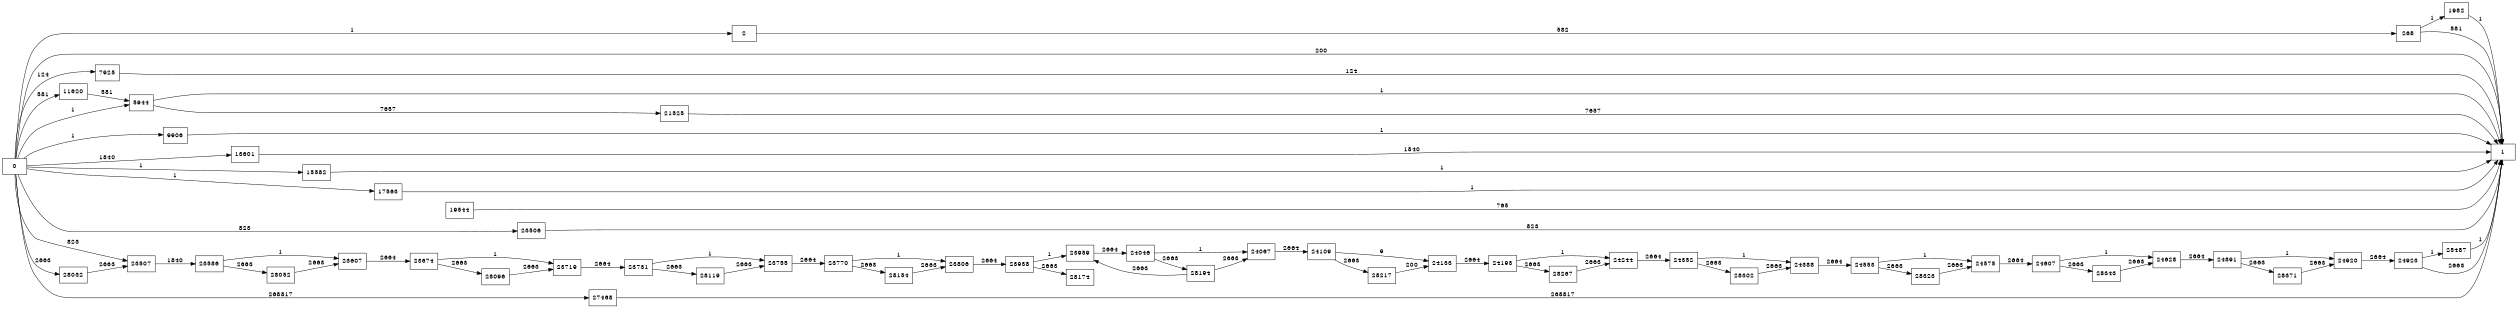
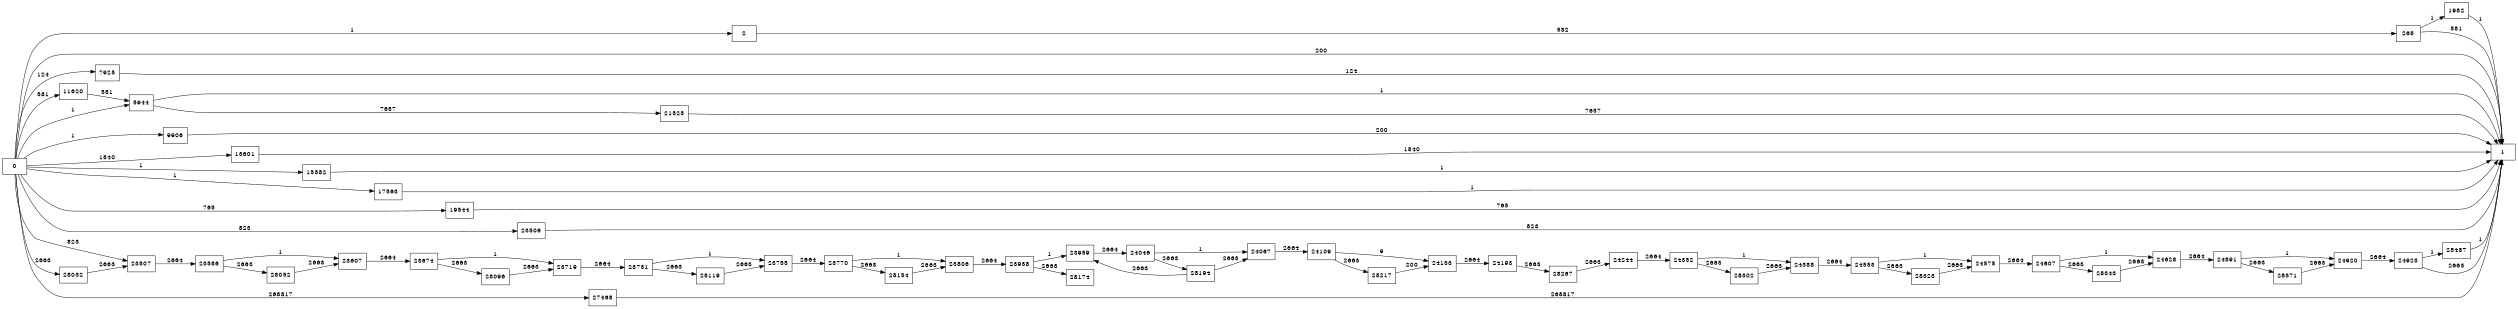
edge "9906" -> "1": label "1" -> "200"
edge "0" -> "19544": added, label "765"
edge "24193" -> "24244": removed, label "1"
edge "23507" -> "23586": label "1840" -> "2664"
